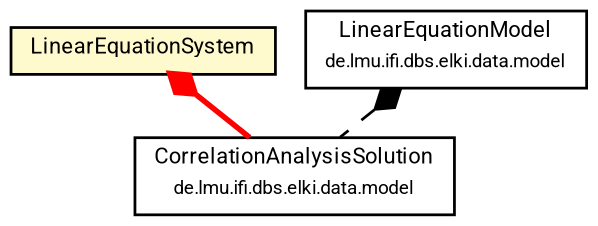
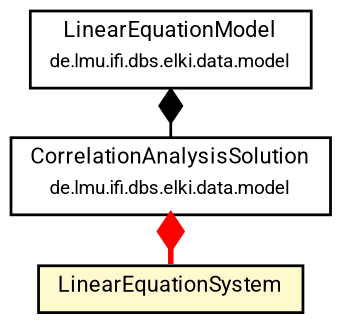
edge "CorrelationAnalysisSolution" -> "LinearEquationSystem": reversed
